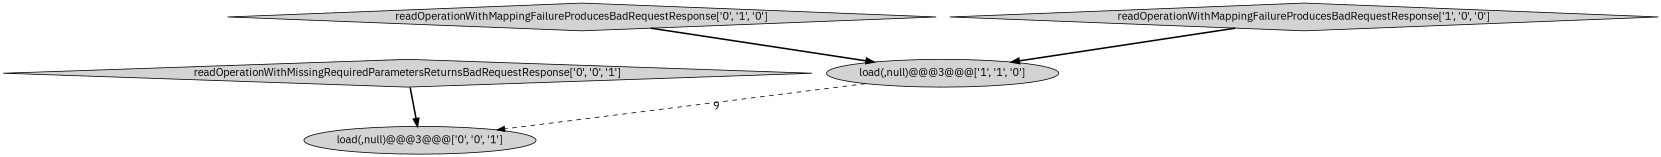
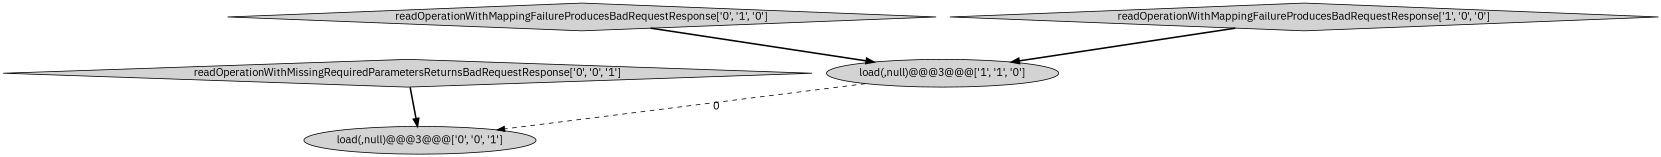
edge "load(,null)@@@3@@@['1', '1', '0']" -> "load(,null)@@@3@@@['0', '0', '1']": label "9" -> "0"
